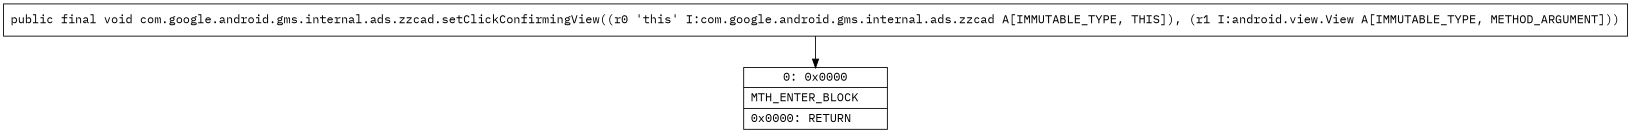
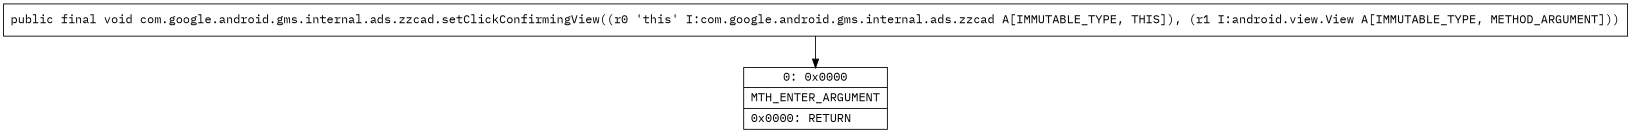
node "0: 0x0000": text "MTH_ENTER_BLOCK" -> "MTH_ENTER_ARGUMENT"
